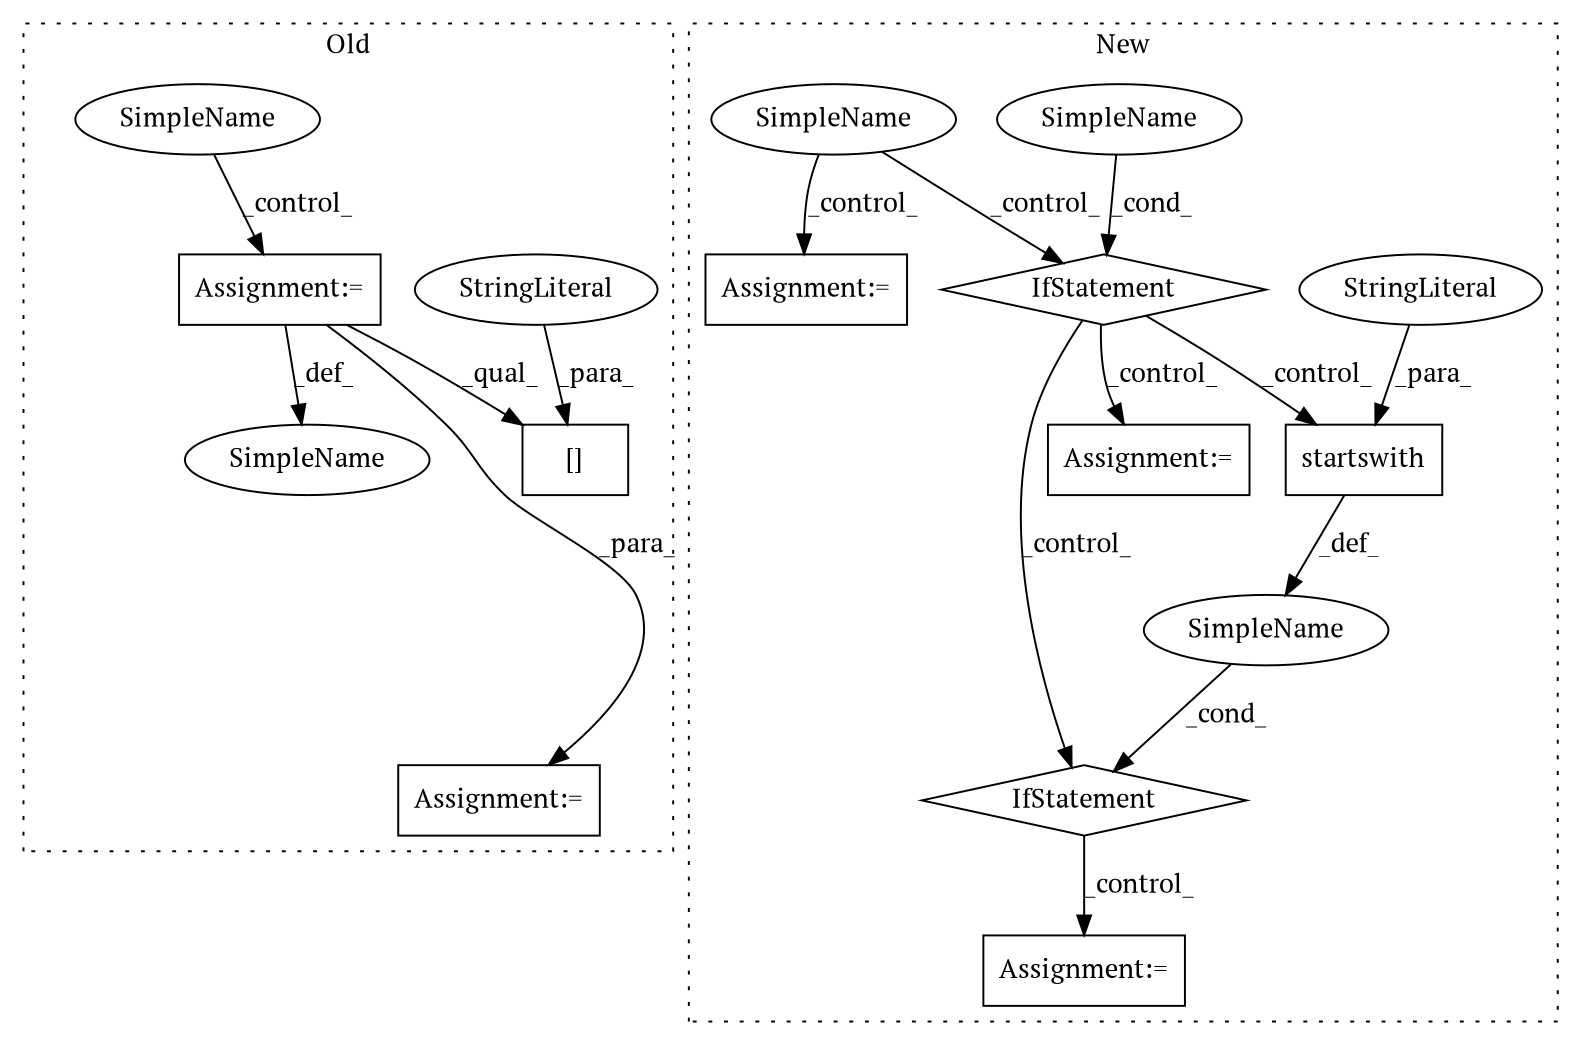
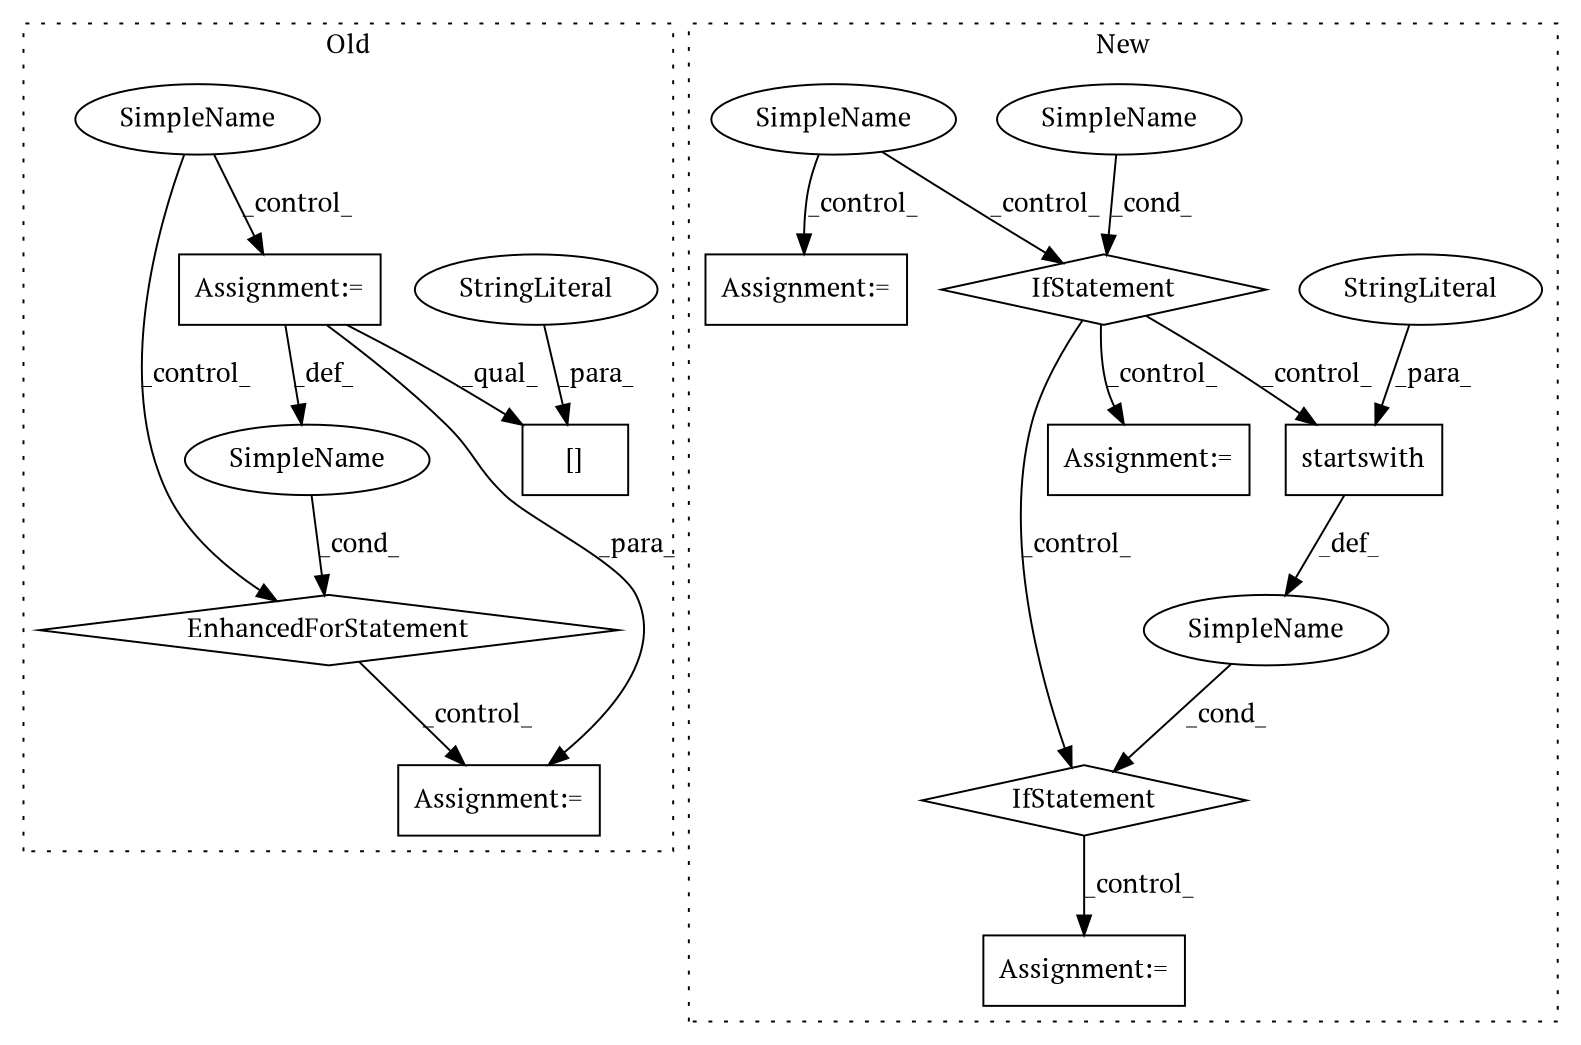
node "EnhancedForStatement": added
